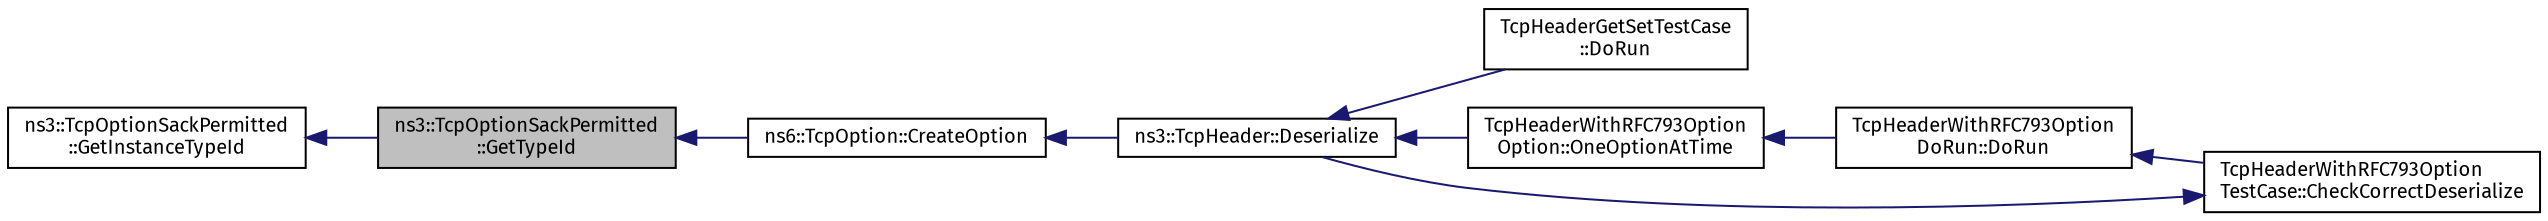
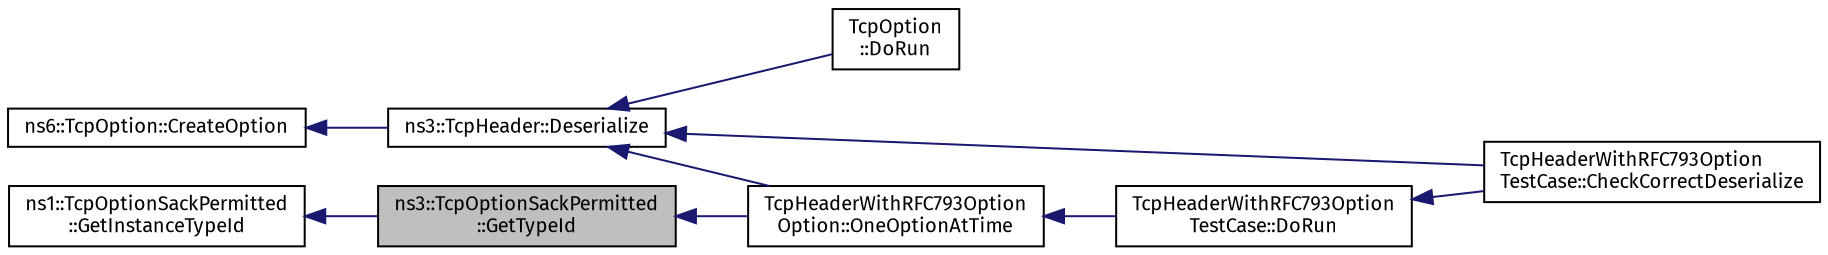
node "TcpHeaderGetSetTestCase ::DoRun": label "TcpHeaderGetSetTestCase ::DoRun" -> "TcpOption ::DoRun"
node "ns3::TcpOptionSackPermitted ::GetInstanceTypeId": label "ns3::TcpOptionSackPermitted ::GetInstanceTypeId" -> "ns1::TcpOptionSackPermitted ::GetInstanceTypeId"
edge "ns6::TcpOption::CreateOption" -> "ns3::TcpOptionSackPermitted ::GetTypeId": now "TcpHeaderWithRFC793Option Option::OneOptionAtTime" -> "ns3::TcpOptionSackPermitted ::GetTypeId"
node "TcpHeaderWithRFC793Option DoRun::DoRun": label "TcpHeaderWithRFC793Option DoRun::DoRun" -> "TcpHeaderWithRFC793Option TestCase::DoRun"
edge "ns3::TcpHeader::Deserialize" -> "TcpHeaderWithRFC793Option TestCase::CheckCorrectDeserialize": reversed
